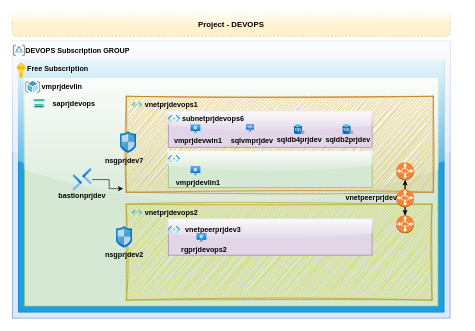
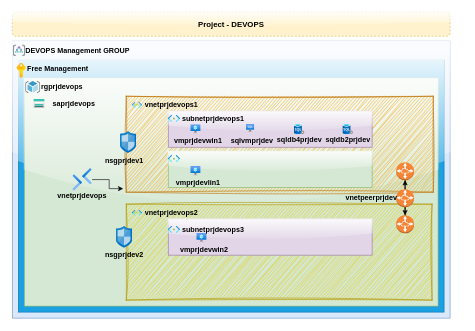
node "DEVOPS Subscription GROUP": label "DEVOPS Subscription GROUP" -> "DEVOPS Management GROUP"
node "Free Subscription": label "Free Subscription" -> "Free Management"
node "vmprjdevlin": label "vmprjdevlin" -> "rgprjdevops"
node "subnetprjdevops6": label "subnetprjdevops6" -> "subnetprjdevops1"
node "nsgprjdev7": label "nsgprjdev7" -> "nsgprjdev1"
node "bastionprjdev": label "bastionprjdev" -> "vnetprjdevops"
node "vnetpeerprjdev3": label "vnetpeerprjdev3" -> "subnetprjdevops3"
node "rgprjdevops2": label "rgprjdevops2" -> "vmprjdevwin2"
